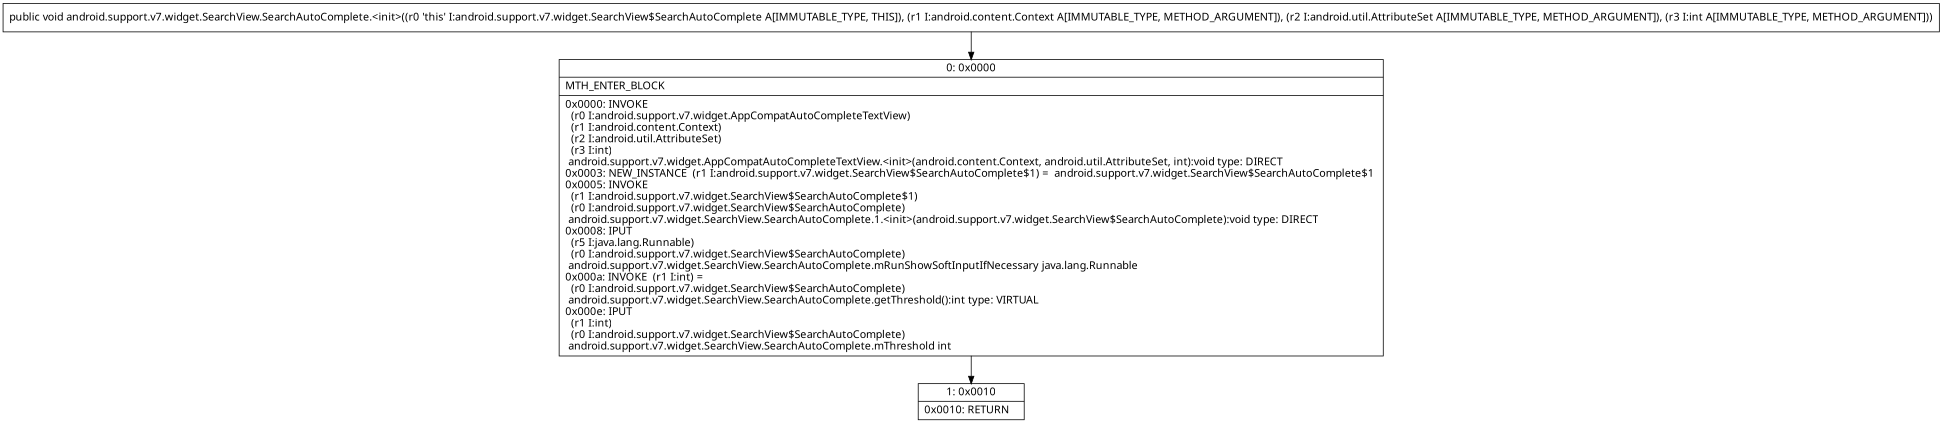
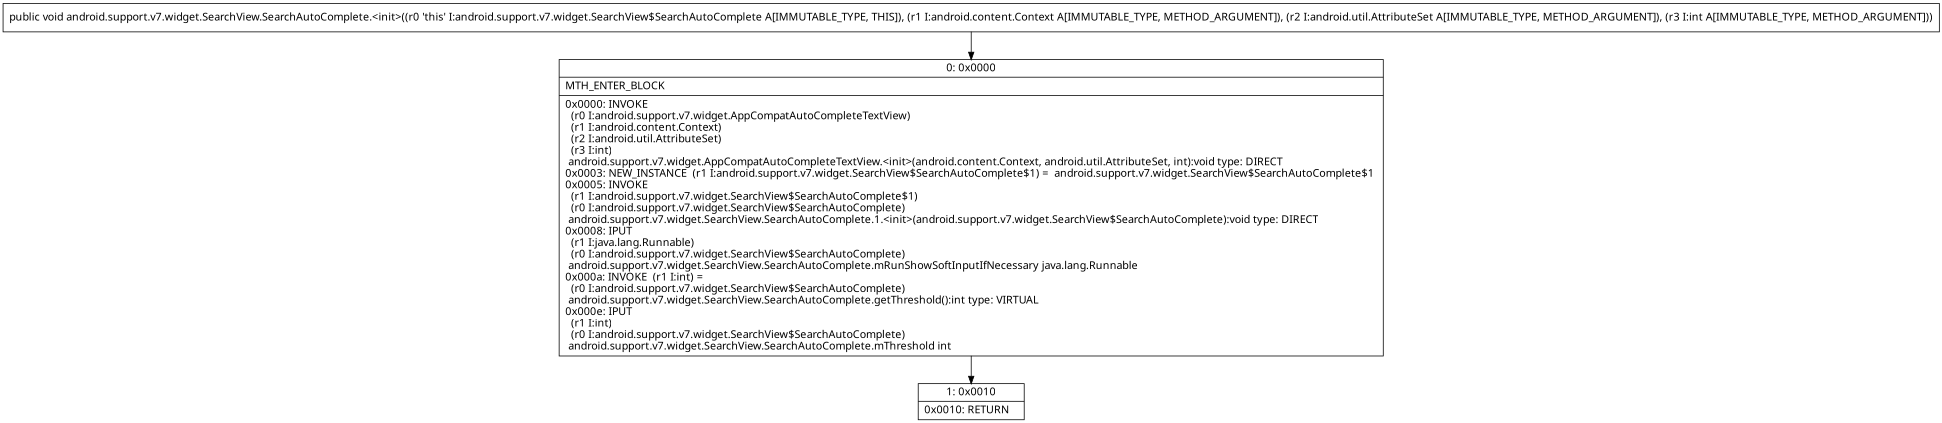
node "0: 0x0000": text "(r5 I:java.lang.Runnable)" -> "(r1 I:java.lang.Runnable)"
